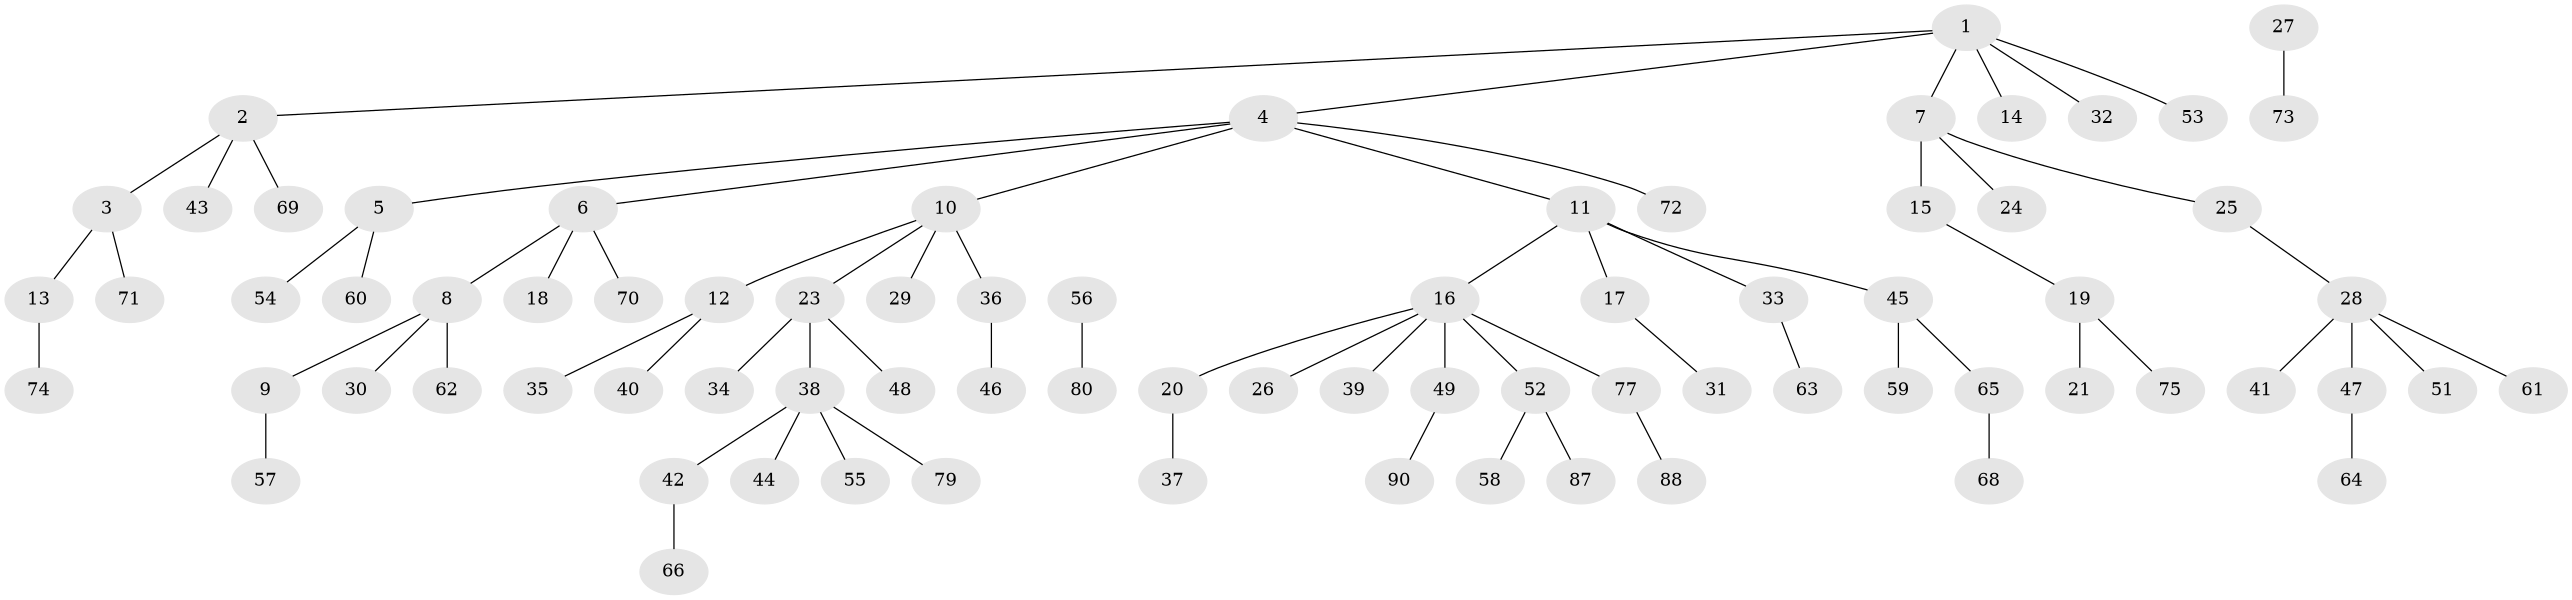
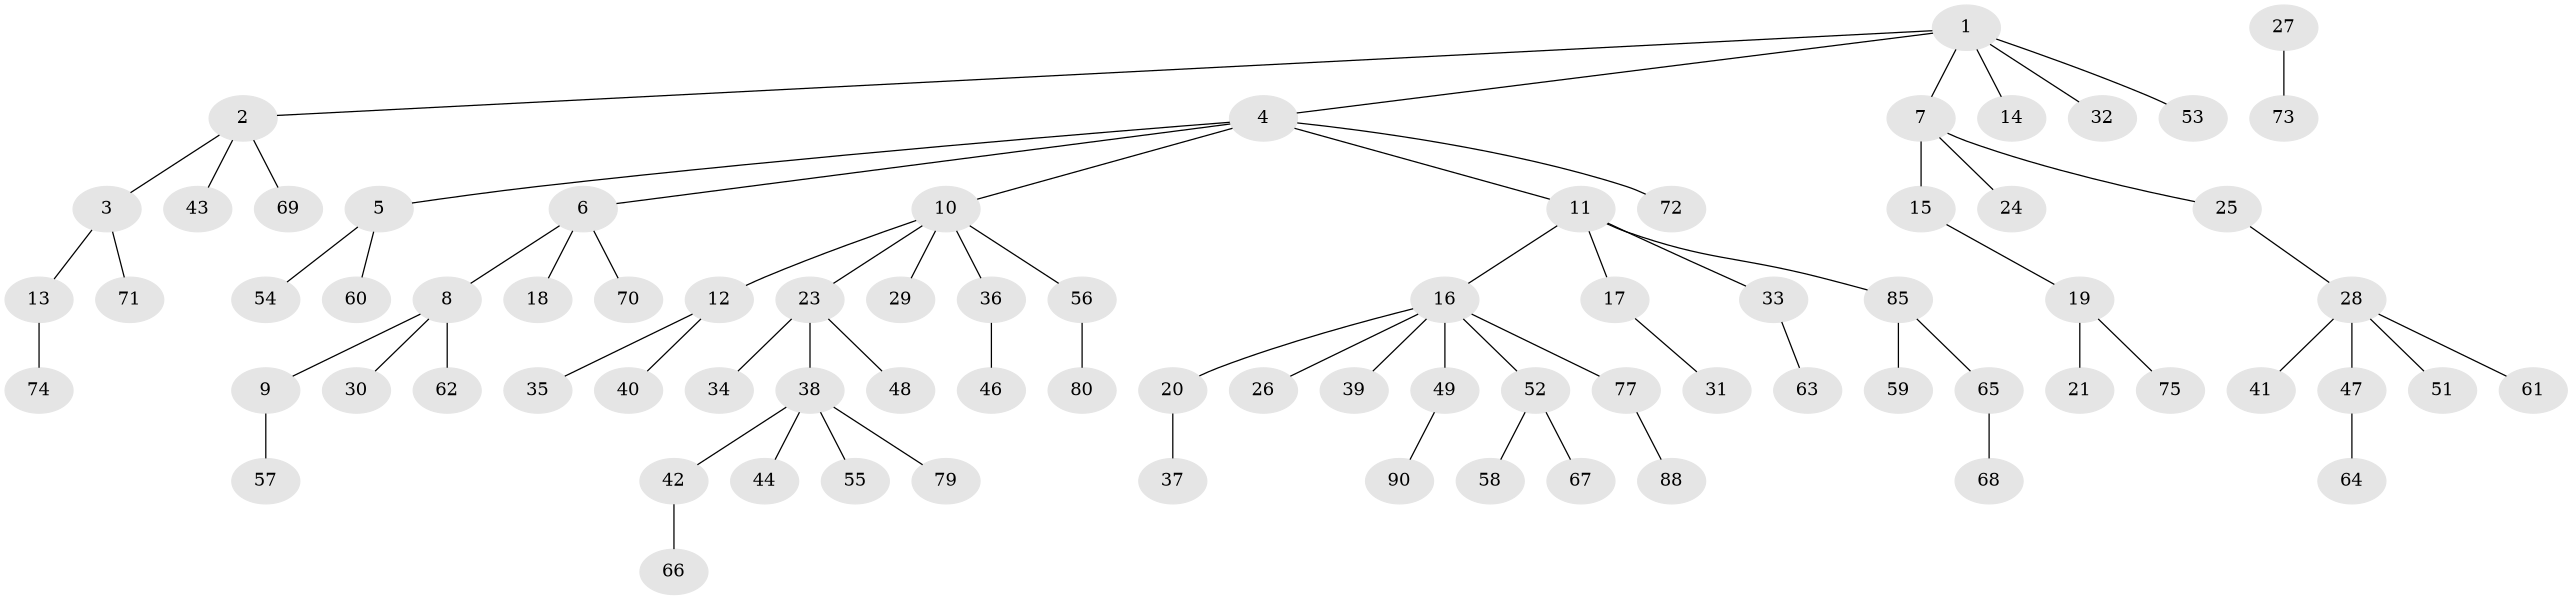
edge "10" -- "56": added
node "45": label "45" -> "85"
node "87": label "87" -> "67"
